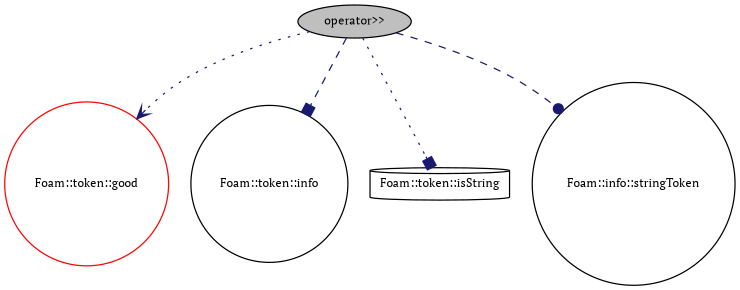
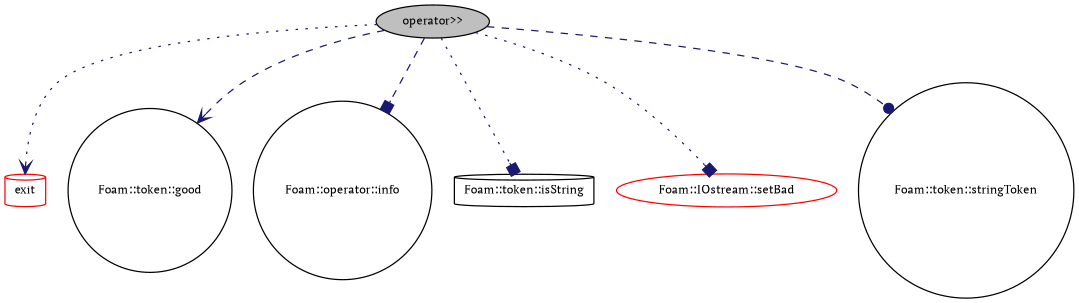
edge "operator>>" -> "Foam::token::good": style dotted -> dashed
node "Foam::token::good": color red -> black
node "Foam::token::info": label "Foam::token::info" -> "Foam::operator::info"
node "Foam::info::stringToken": label "Foam::info::stringToken" -> "Foam::token::stringToken"
node "exit": added
node "Foam::IOstream::setBad": added
